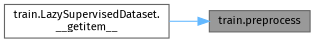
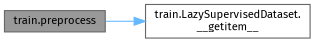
edge "train.LazySupervisedDataset. __getitem__" -> "train.preprocess": reversed
